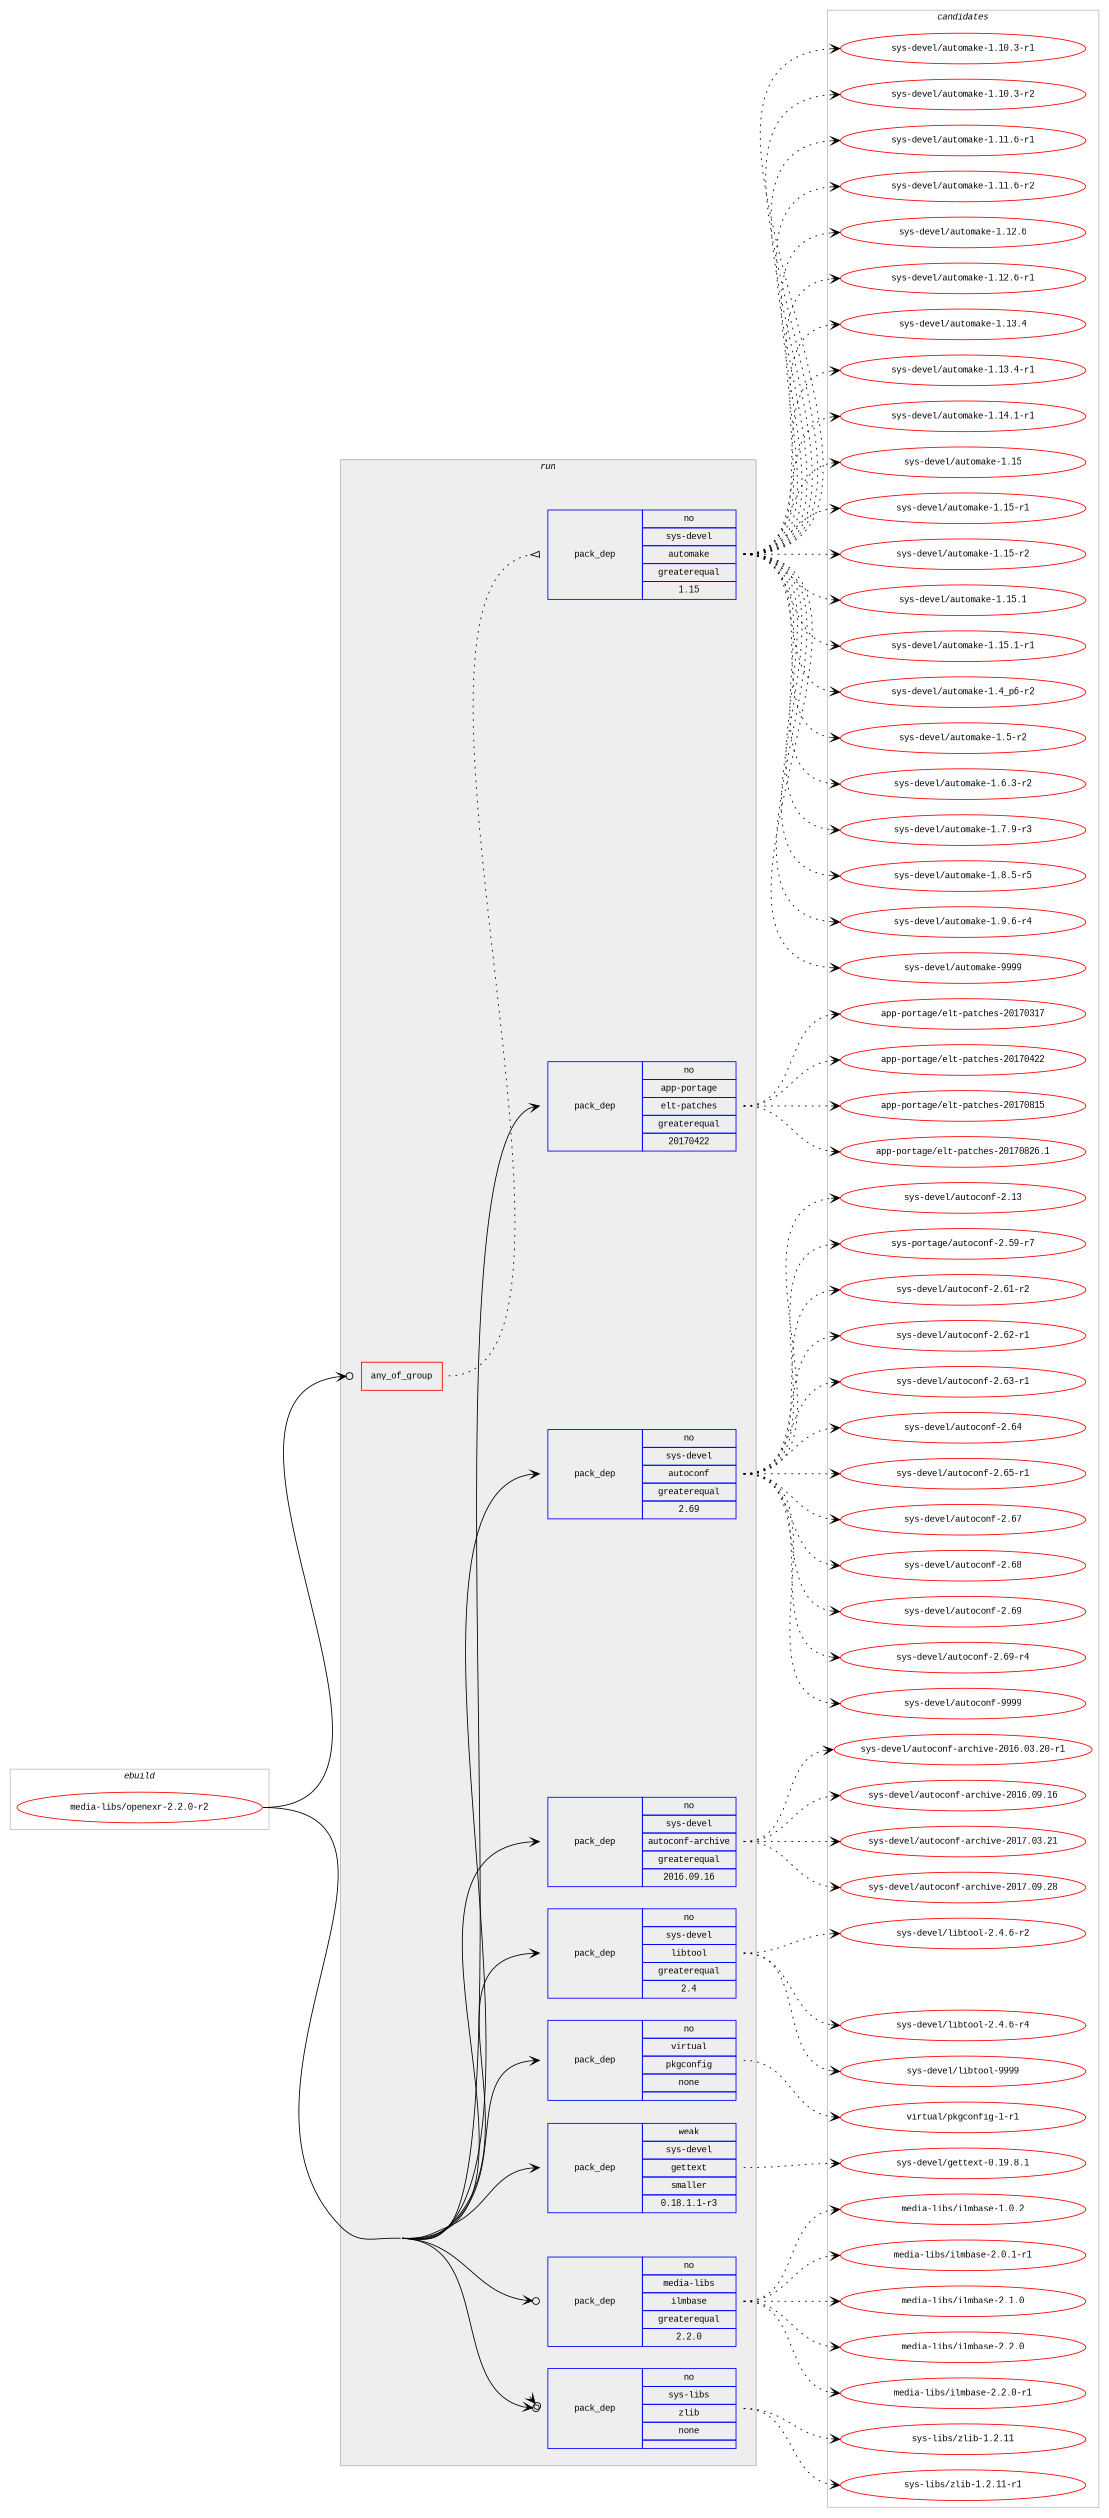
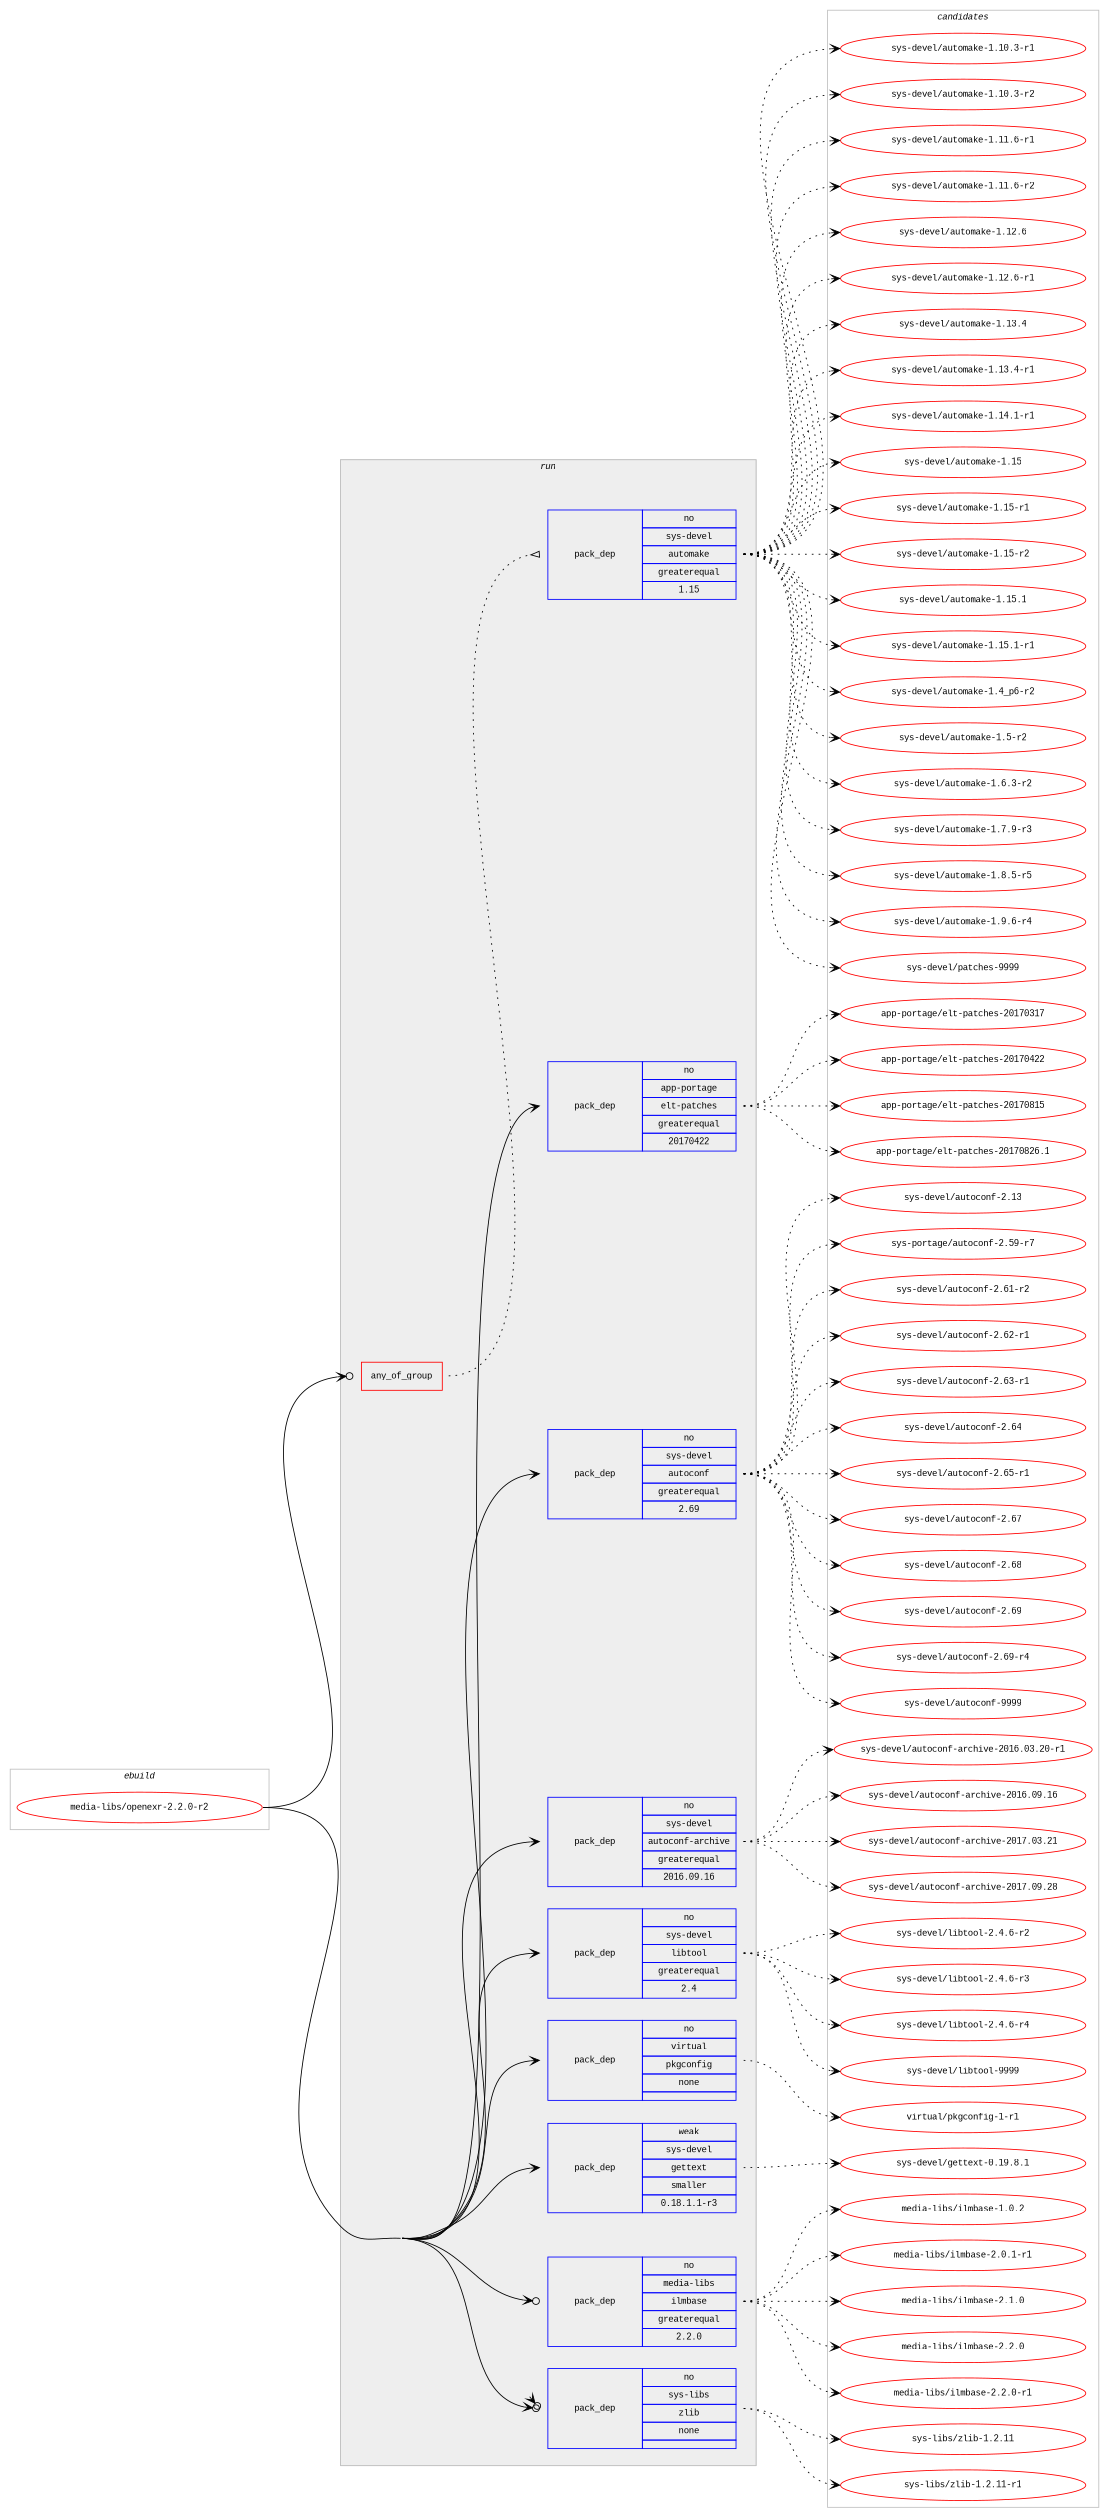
node "sys-devel/automake-9999": label "sys-devel/automake-9999" -> "sys-devel/patches-9999"
node "sys-devel/libtool-2.4.6-r3": added
